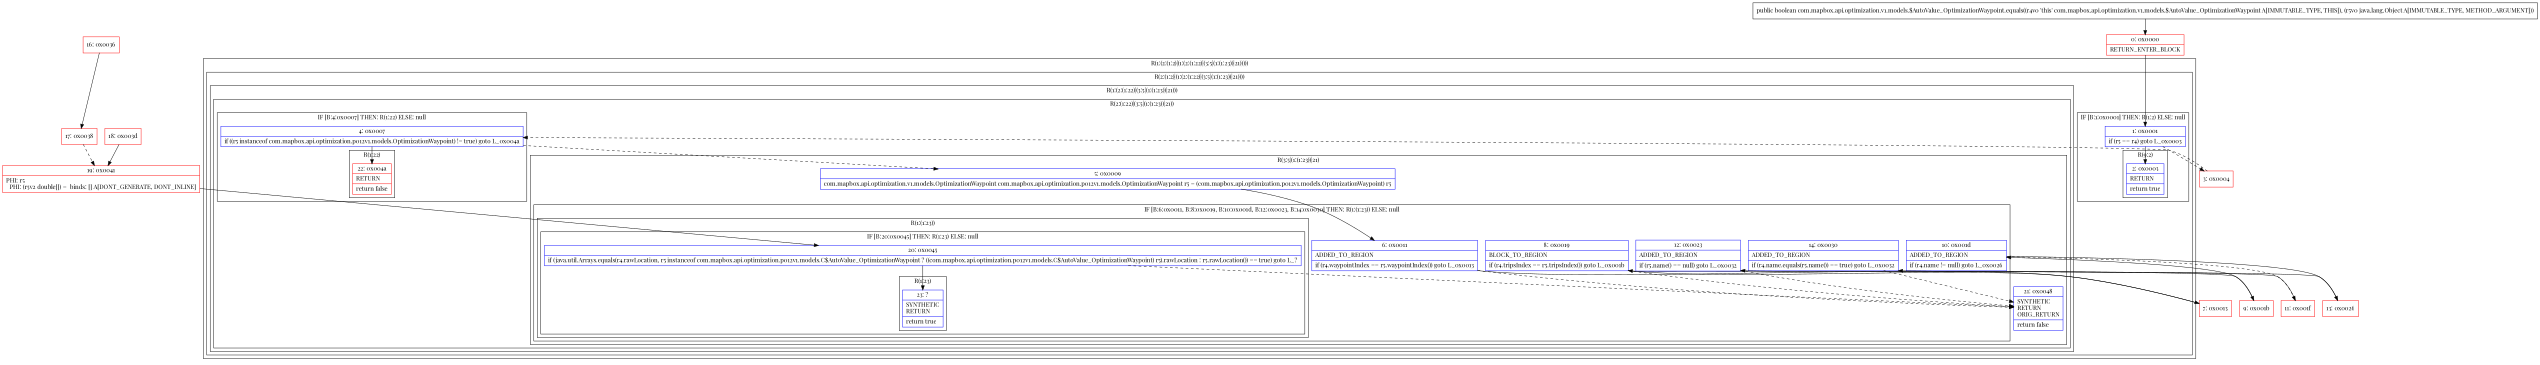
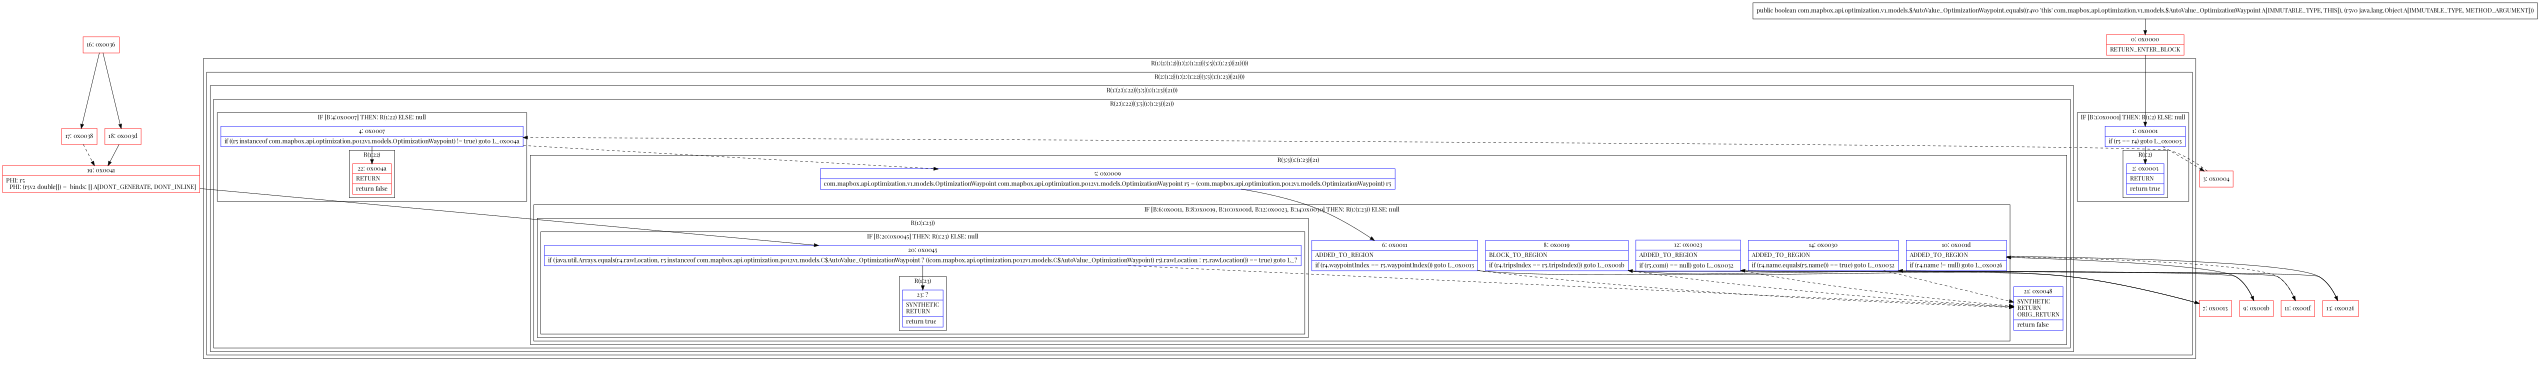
edge "16: 0x0036" -> "18: 0x003d": added
cluster "R(9:2)": label "R(9:2)" -> "R(1:2)"
node "12: 0x0023": text "if (r5.name() == null) goto L_0x0032" -> "if (r5.com() == null) goto L_0x0032"
